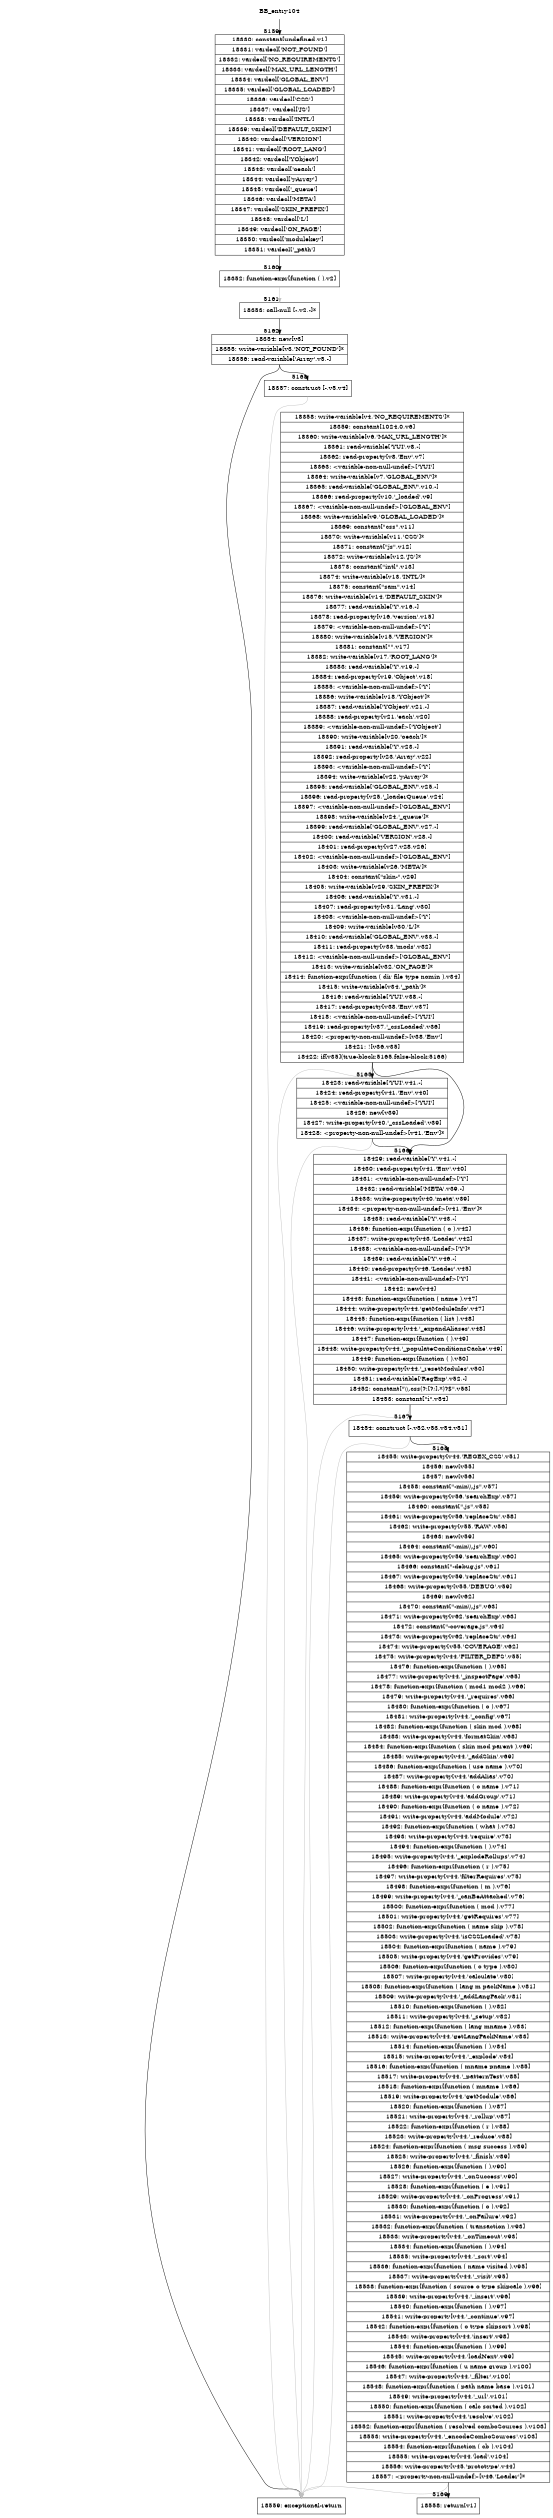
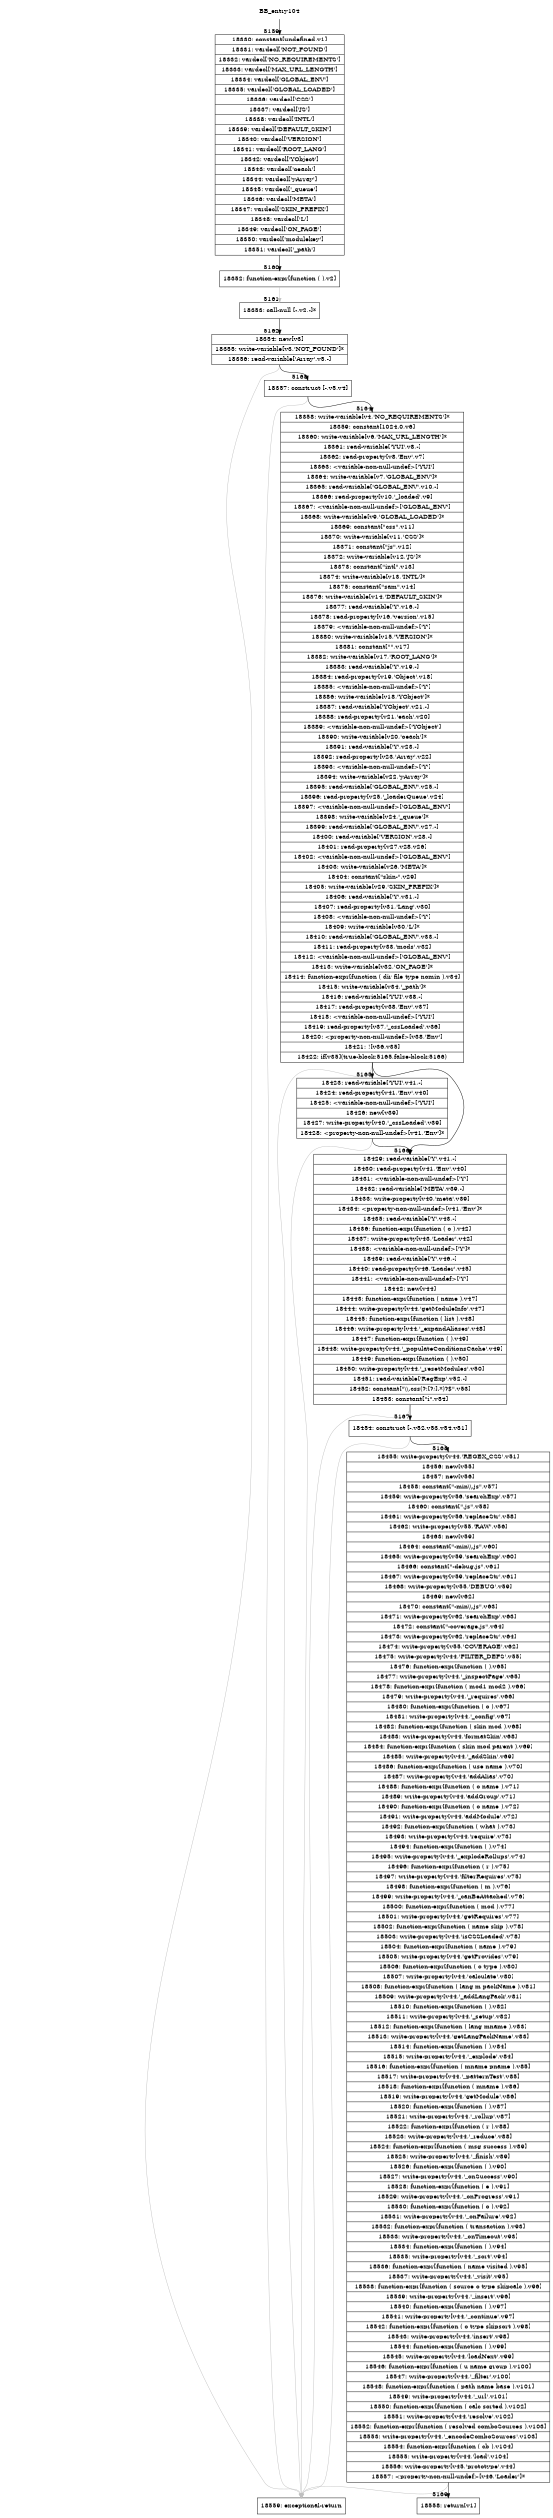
edge "18357: construct [-,v5,v4]" -> "18358: write-variable[v4,'NO_REQUIREMENTS']*": added
edge "18354: new[v3]" -> "18559: exceptional-return": color black -> gray
